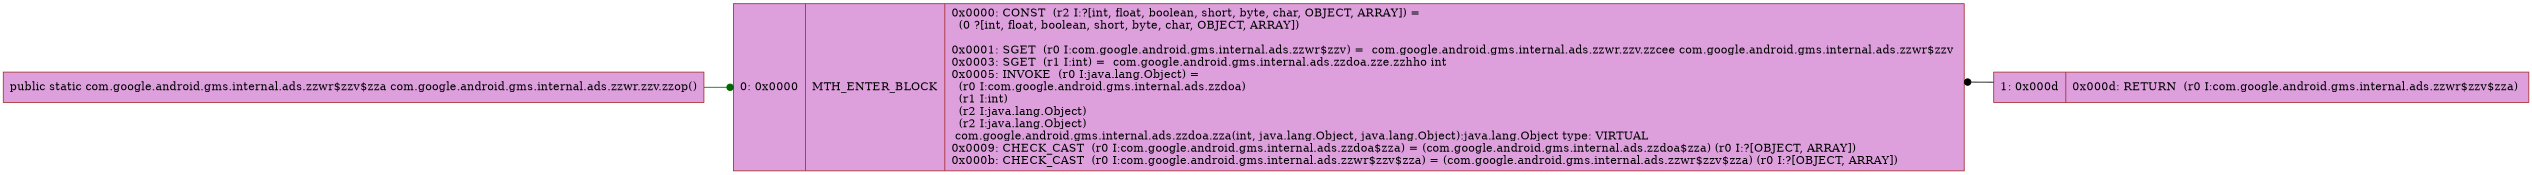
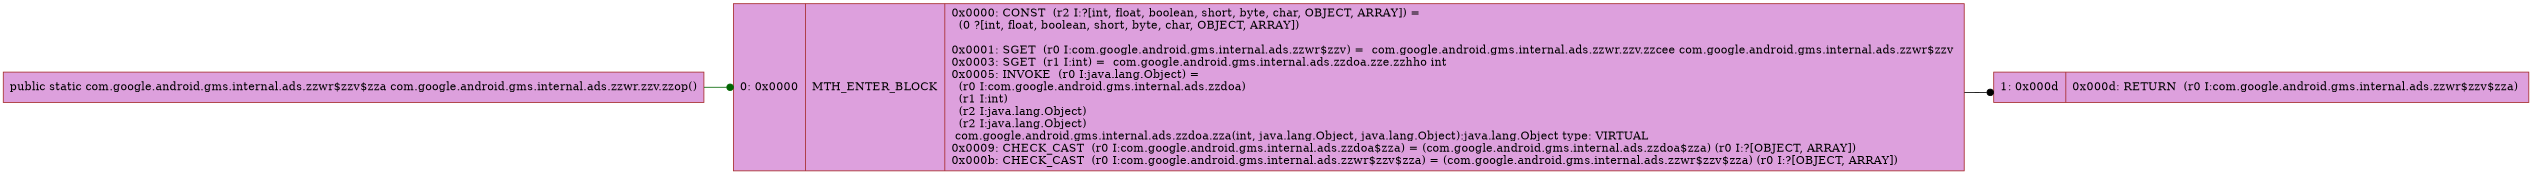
edge "1: 0x000d" -> "0: 0x0000": reversed
